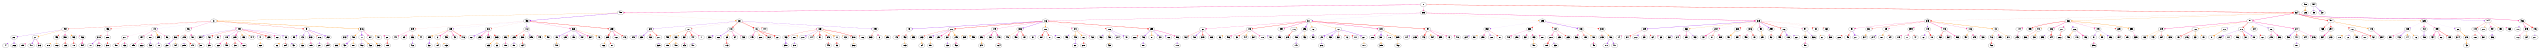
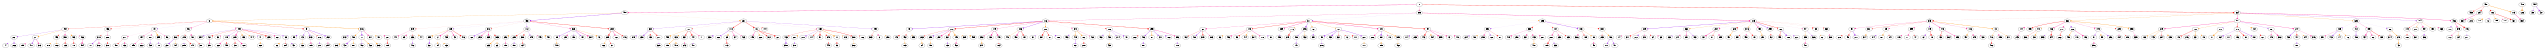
edge "324" -> "457": removed
